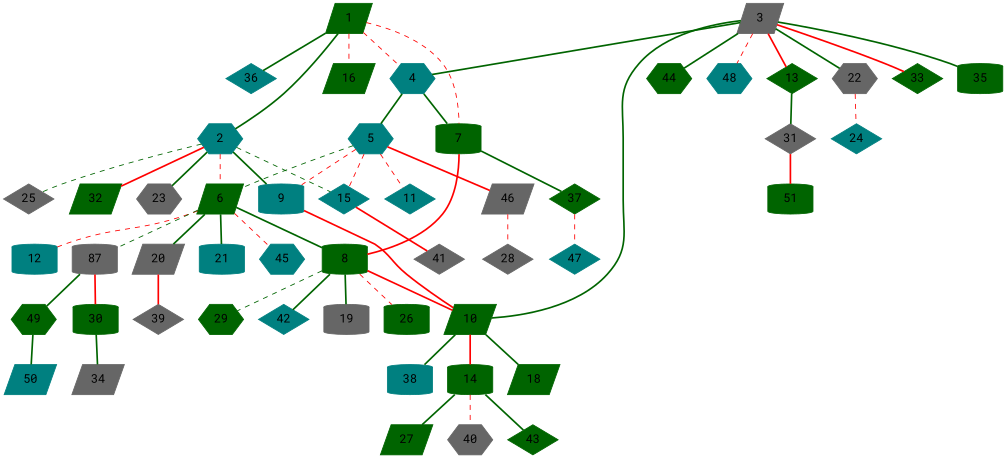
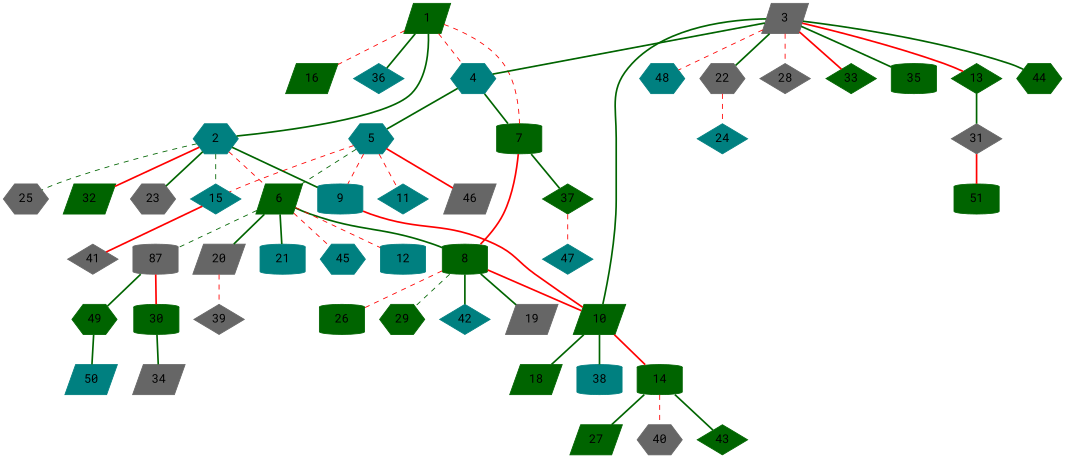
node "25": shape diamond -> hexagon
edge "46" -- "28": now "3" -- "28"
edge "20" -- "39": style bold -> dashed
node "19": shape cylinder -> parallelogram
